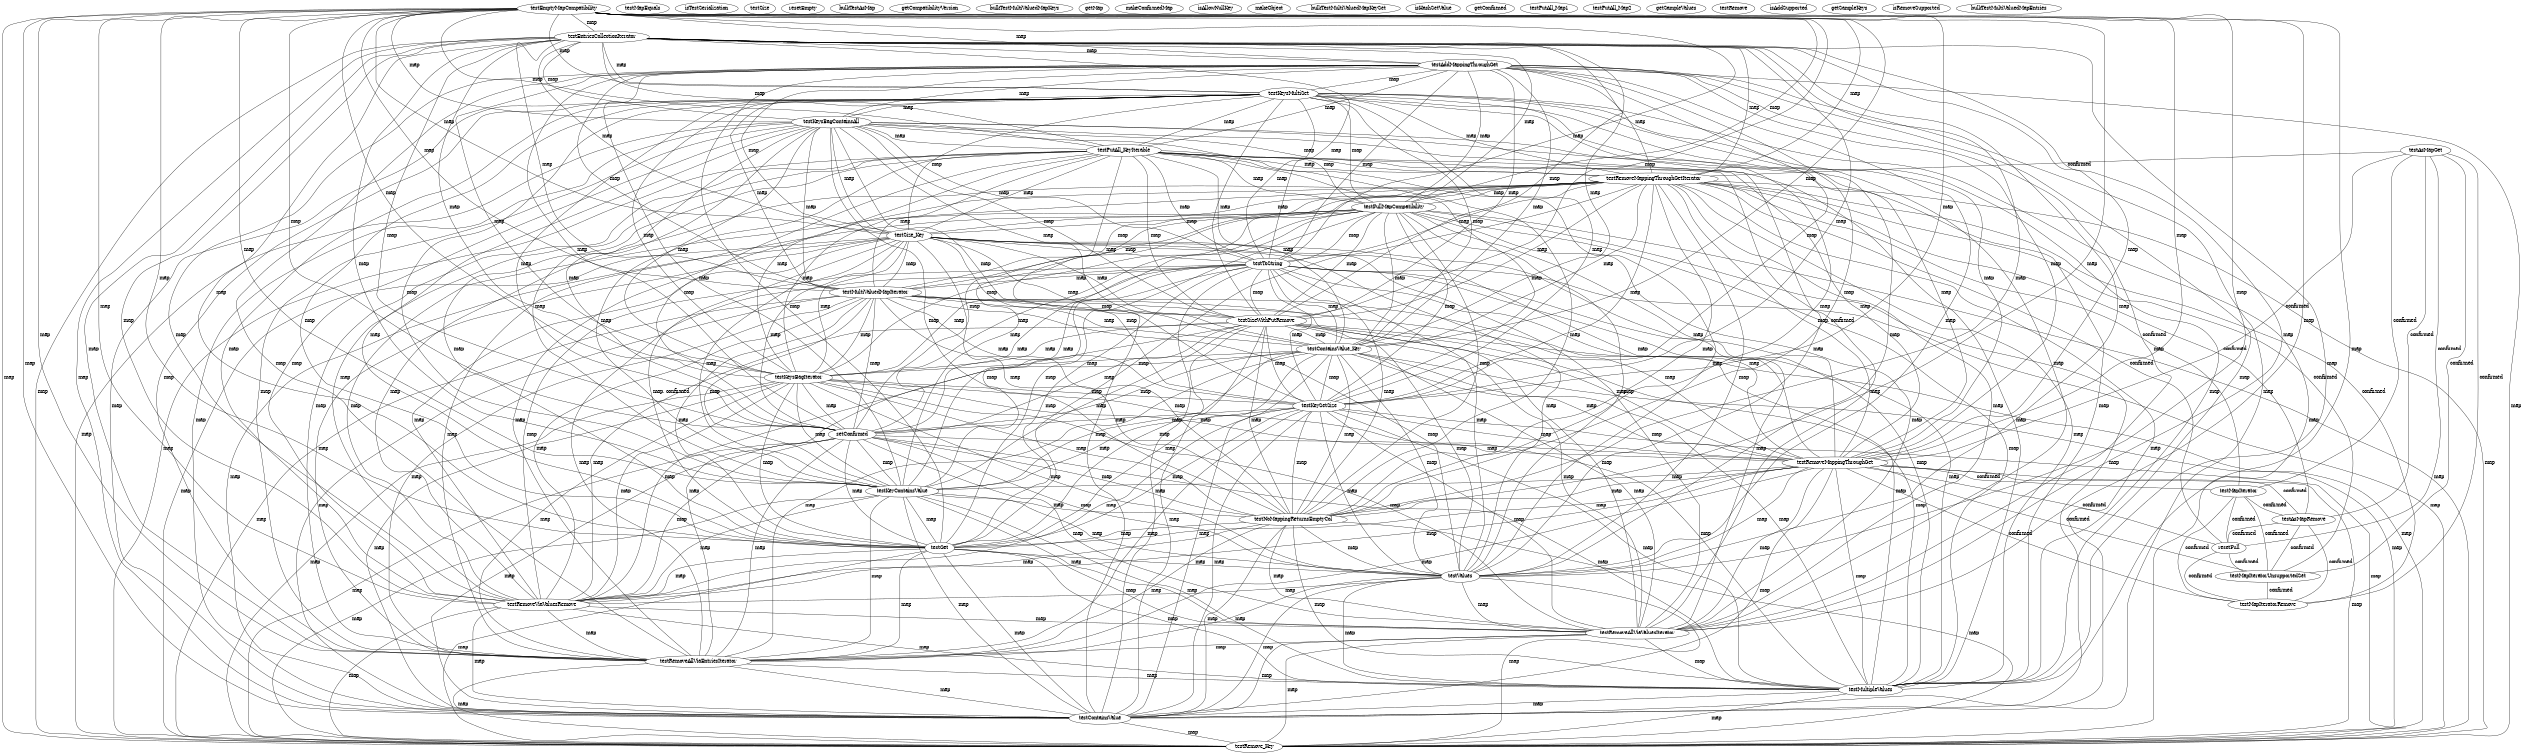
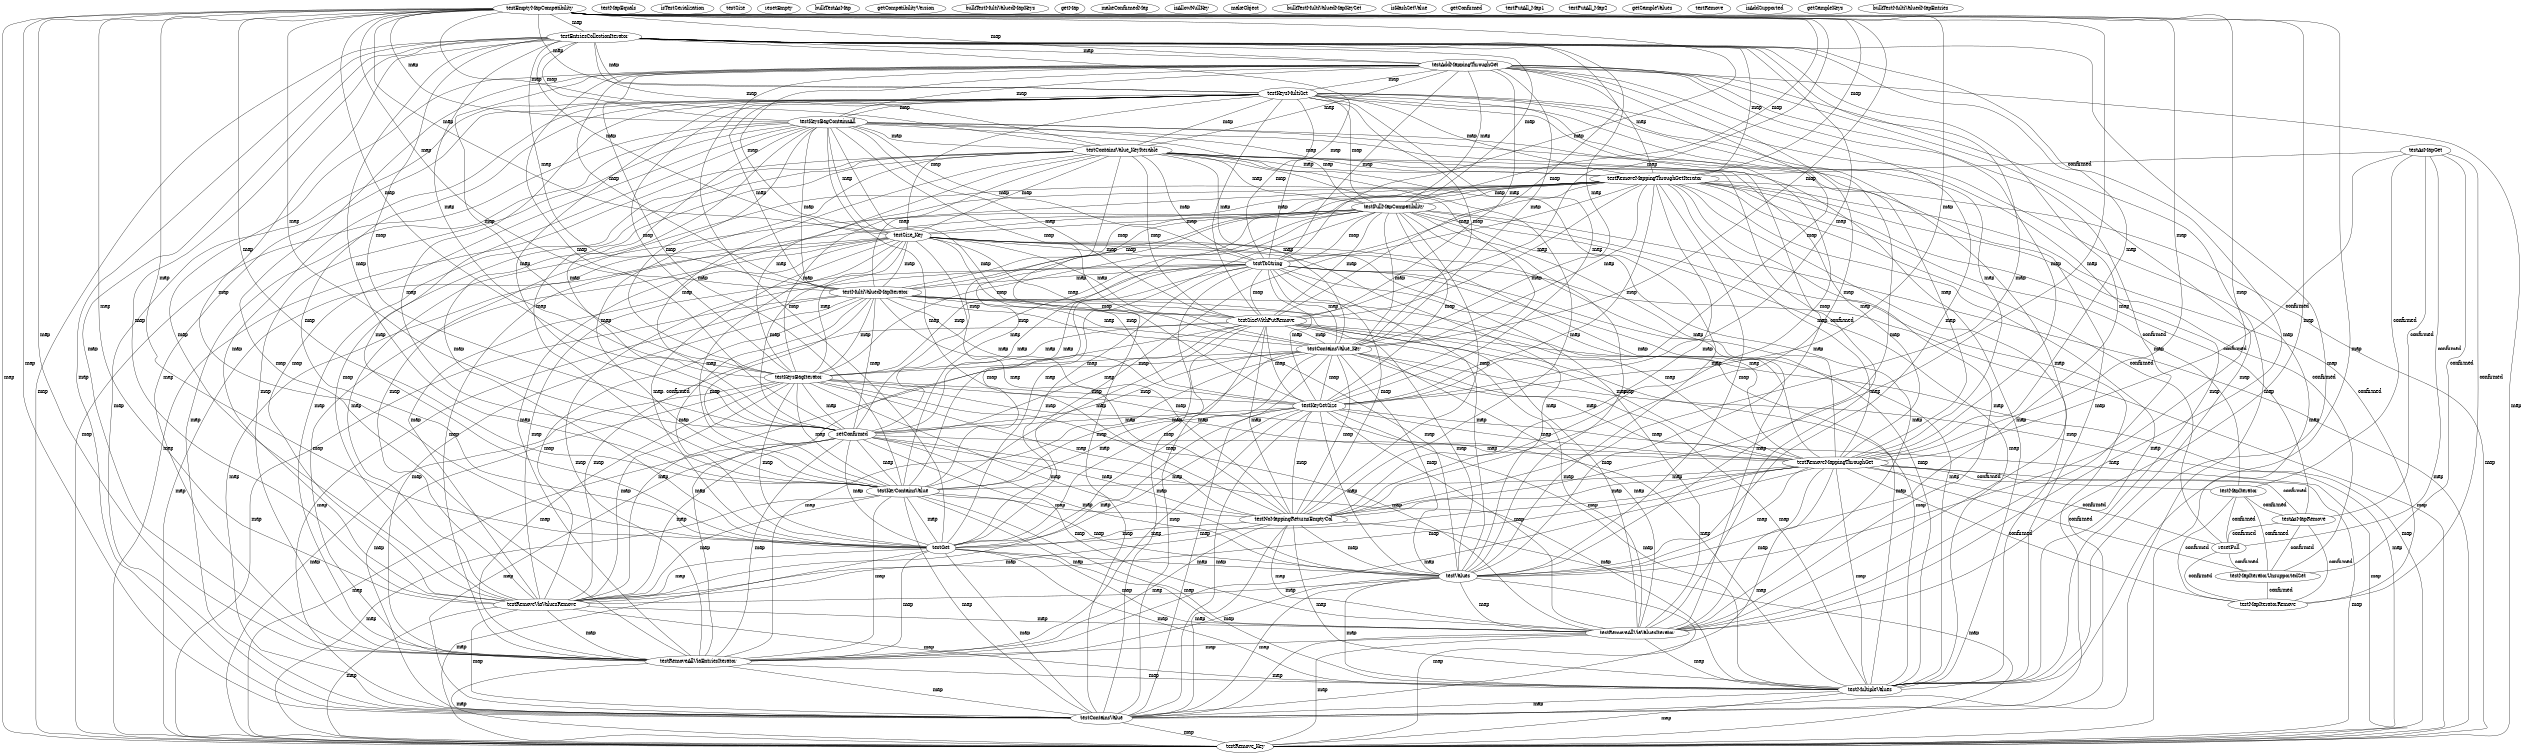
node "isRemoveSupported": removed
node "testPutAll_KeyIterable": label "testPutAll_KeyIterable" -> "testContainsValue_KeyIterable"
